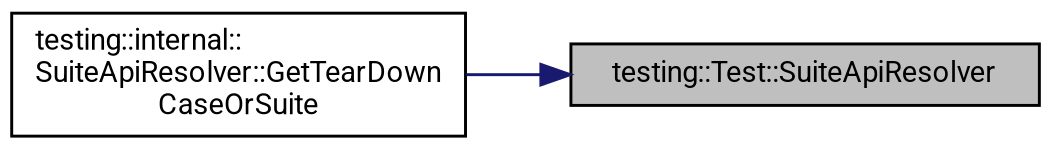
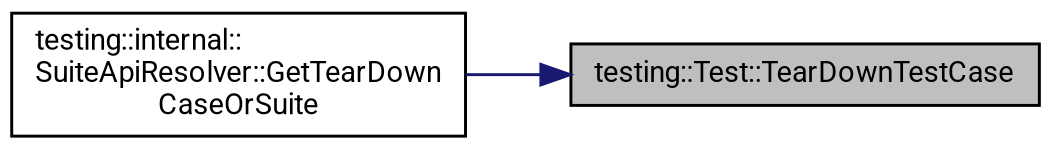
node "testing::Test::SuiteApiResolver": label "testing::Test::SuiteApiResolver" -> "testing::Test::TearDownTestCase"
